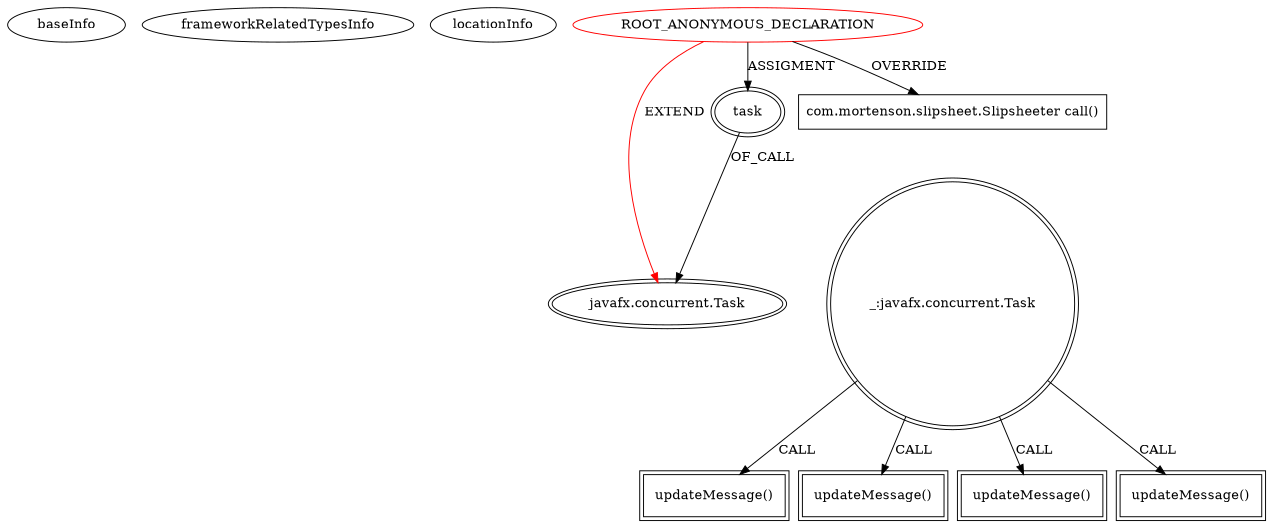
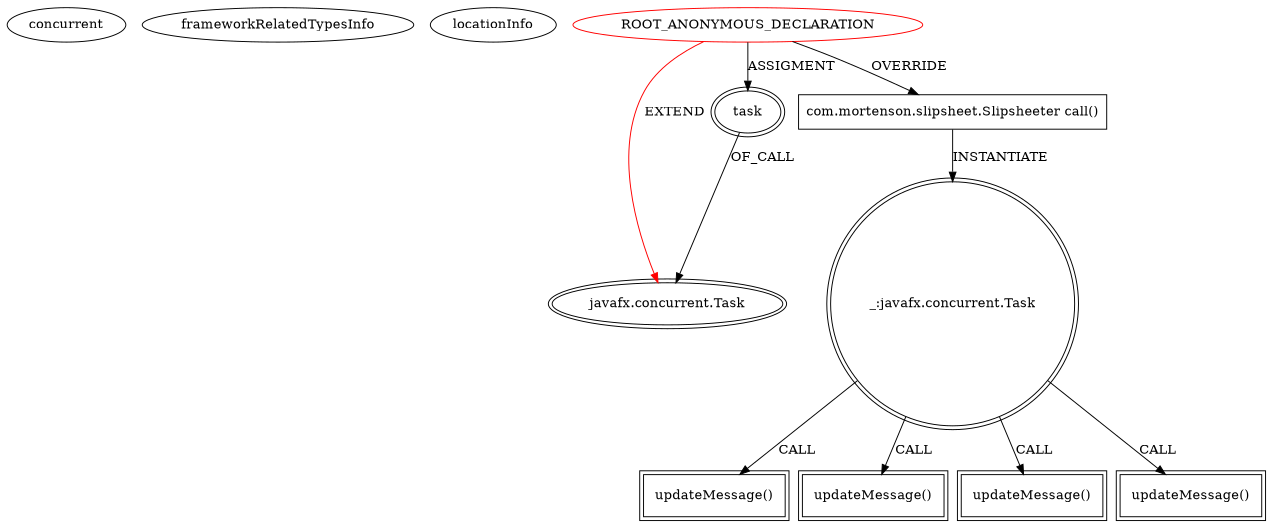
node "baseInfo": label "baseInfo" -> "concurrent"
edge "com.mortenson.slipsheet.Slipsheeter call()" -> "_:javafx.concurrent.Task": added, label "INSTANTIATE"
